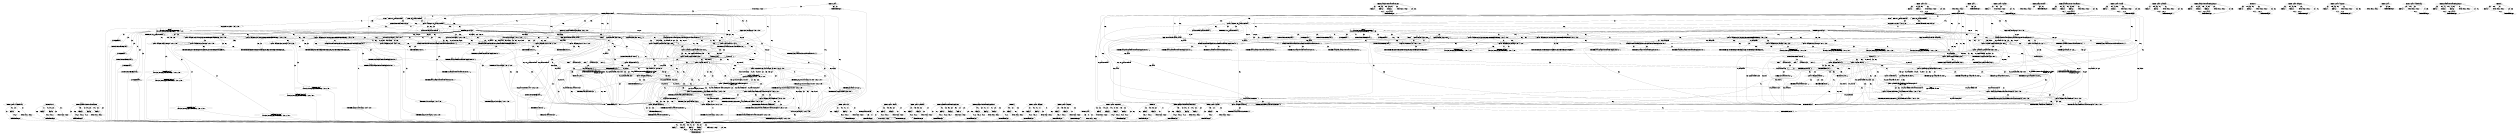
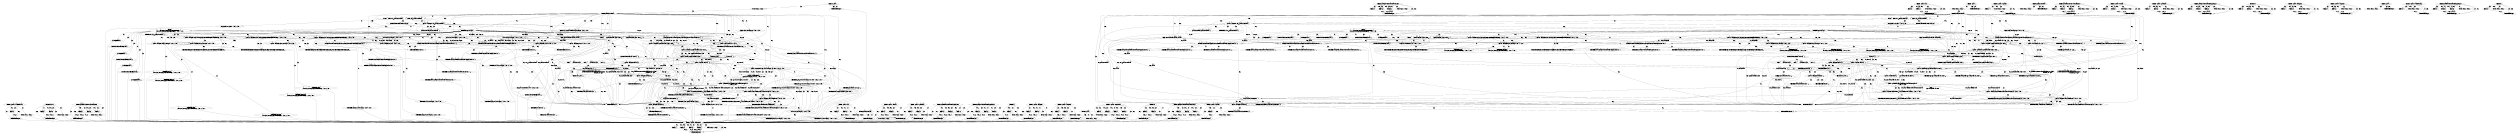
node "<(IDENTIFIER,std,std::move(mapping))<SUB>17</SUB>>": added
